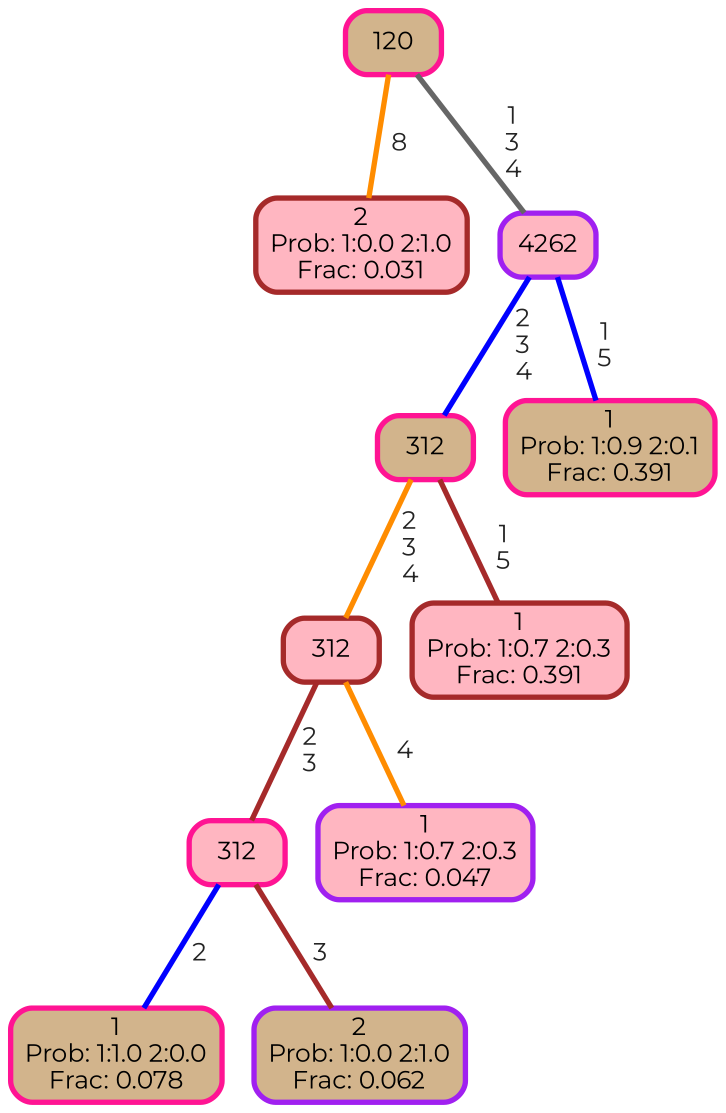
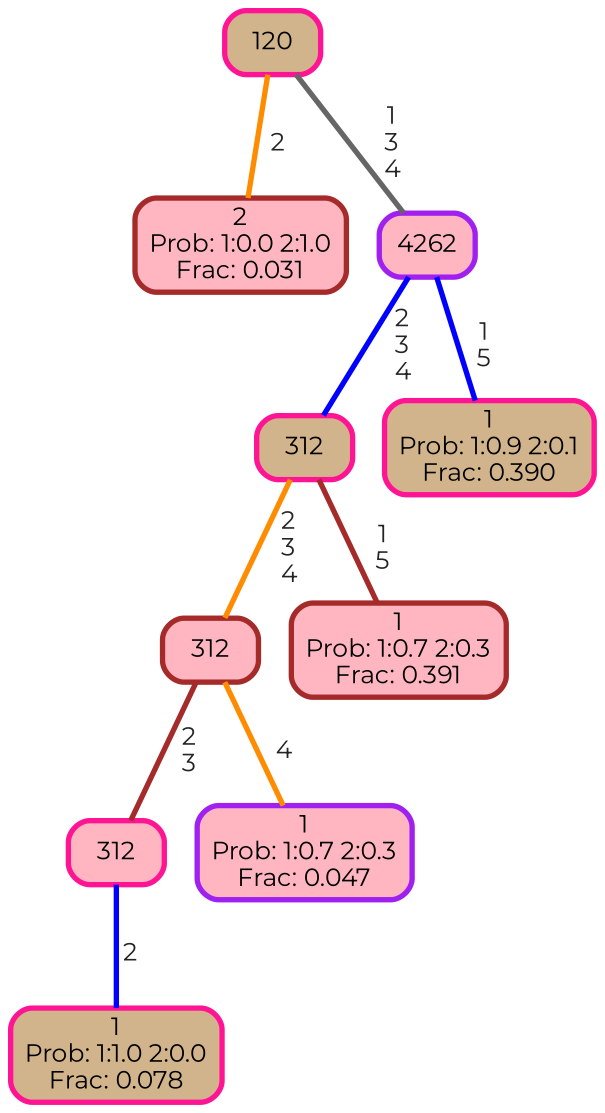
edge "120" -- "2 Prob: 1:0.0 2:1.0 Frac: 0.031": label " 8" -> " 2"
node "1 Prob: 1:0.9 2:0.1 Frac: 0.391": label "1 Prob: 1:0.9 2:0.1 Frac: 0.391" -> "1 Prob: 1:0.9 2:0.1 Frac: 0.390"
node "2 Prob: 1:0.0 2:1.0 Frac: 0.062": removed
